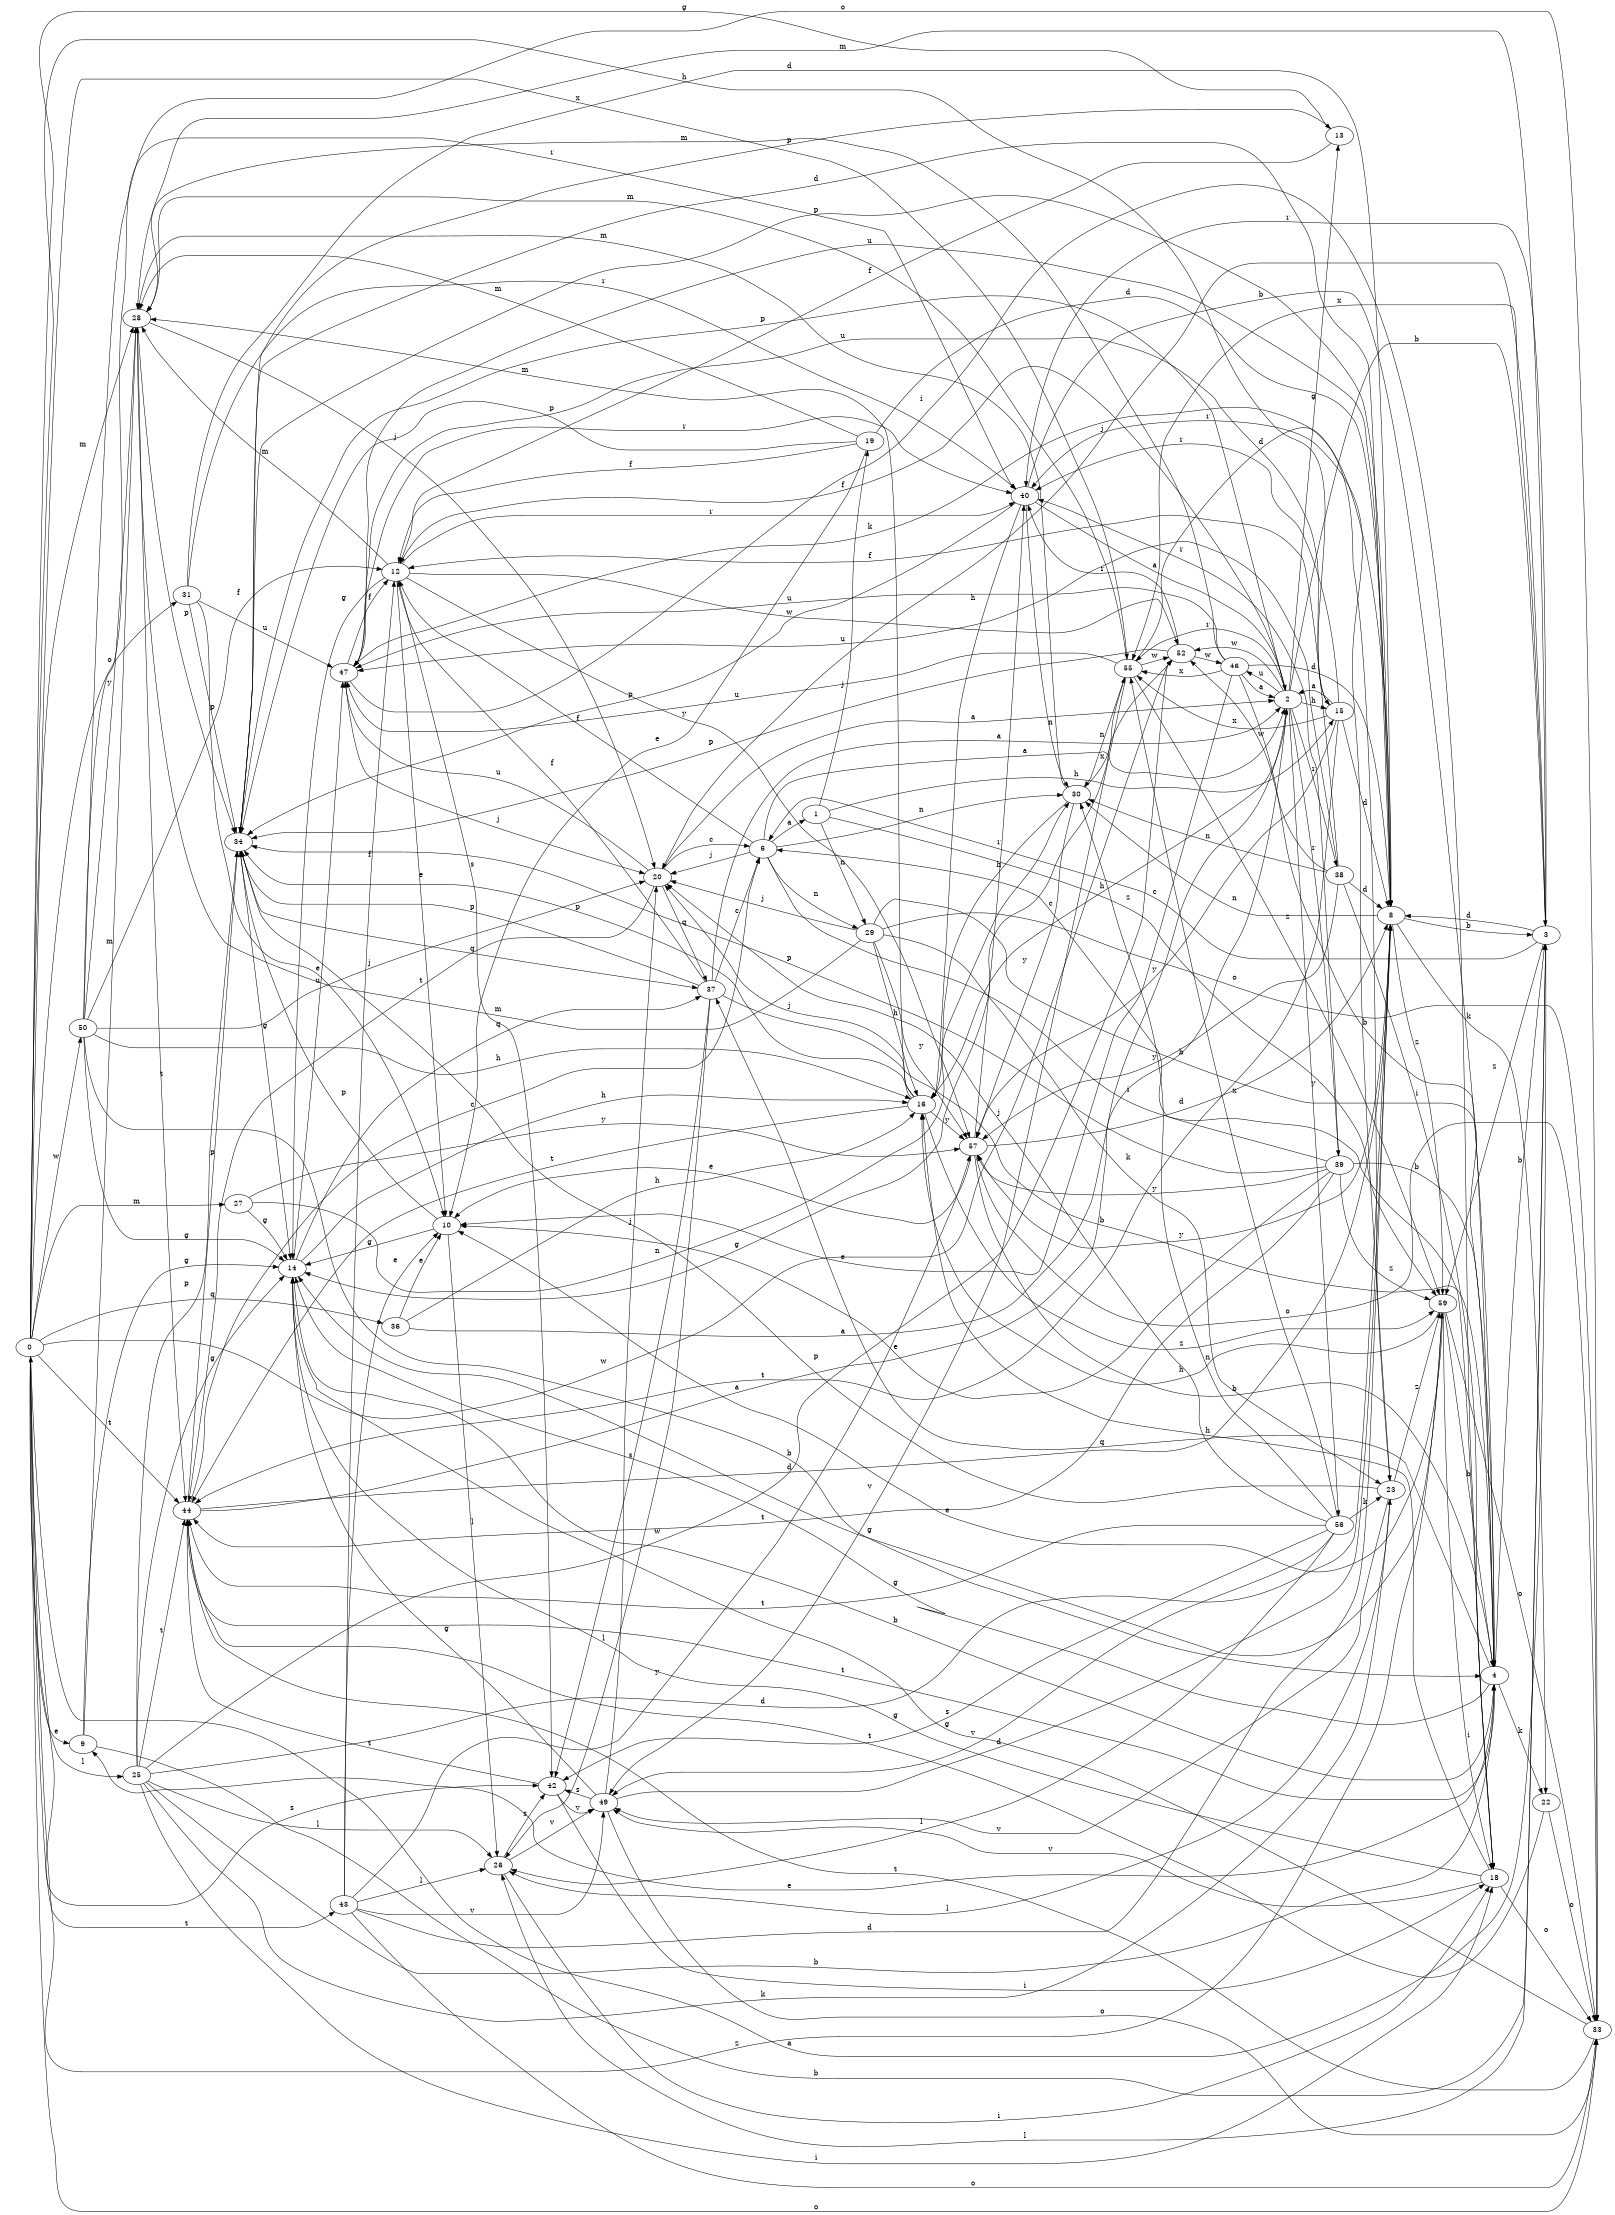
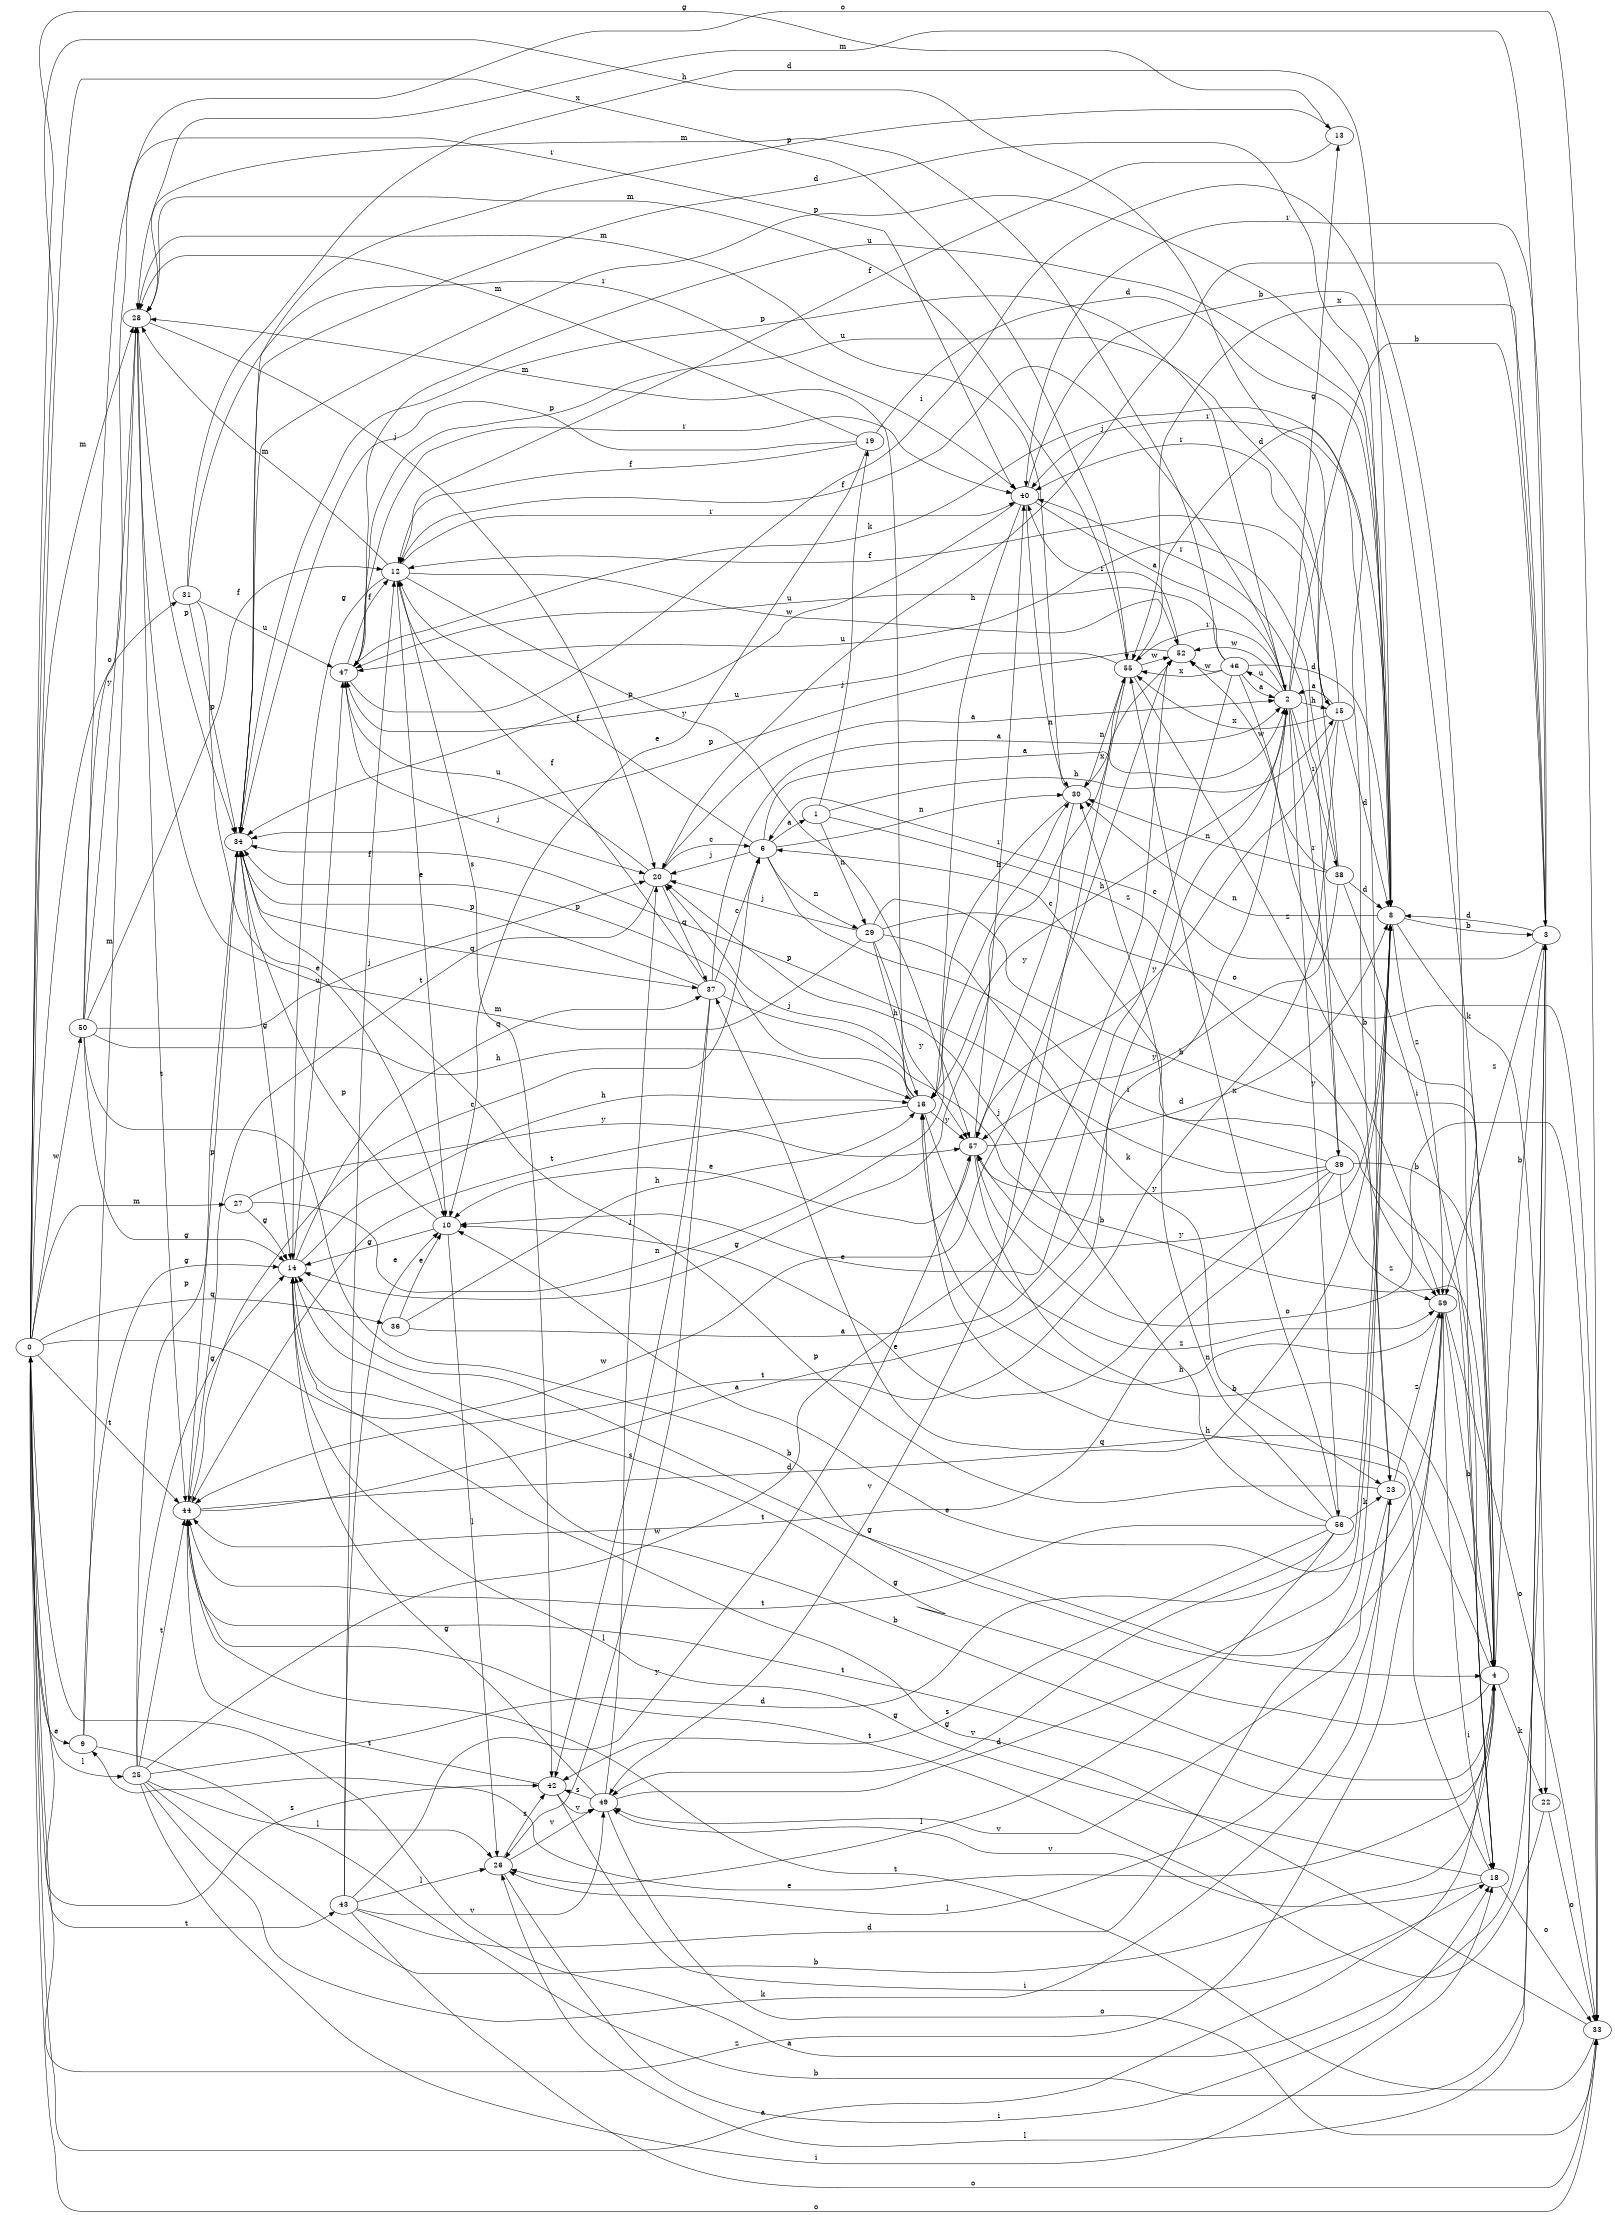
edge "52" -> "46": reversed
edge "4" -> "0": added, label "a"
